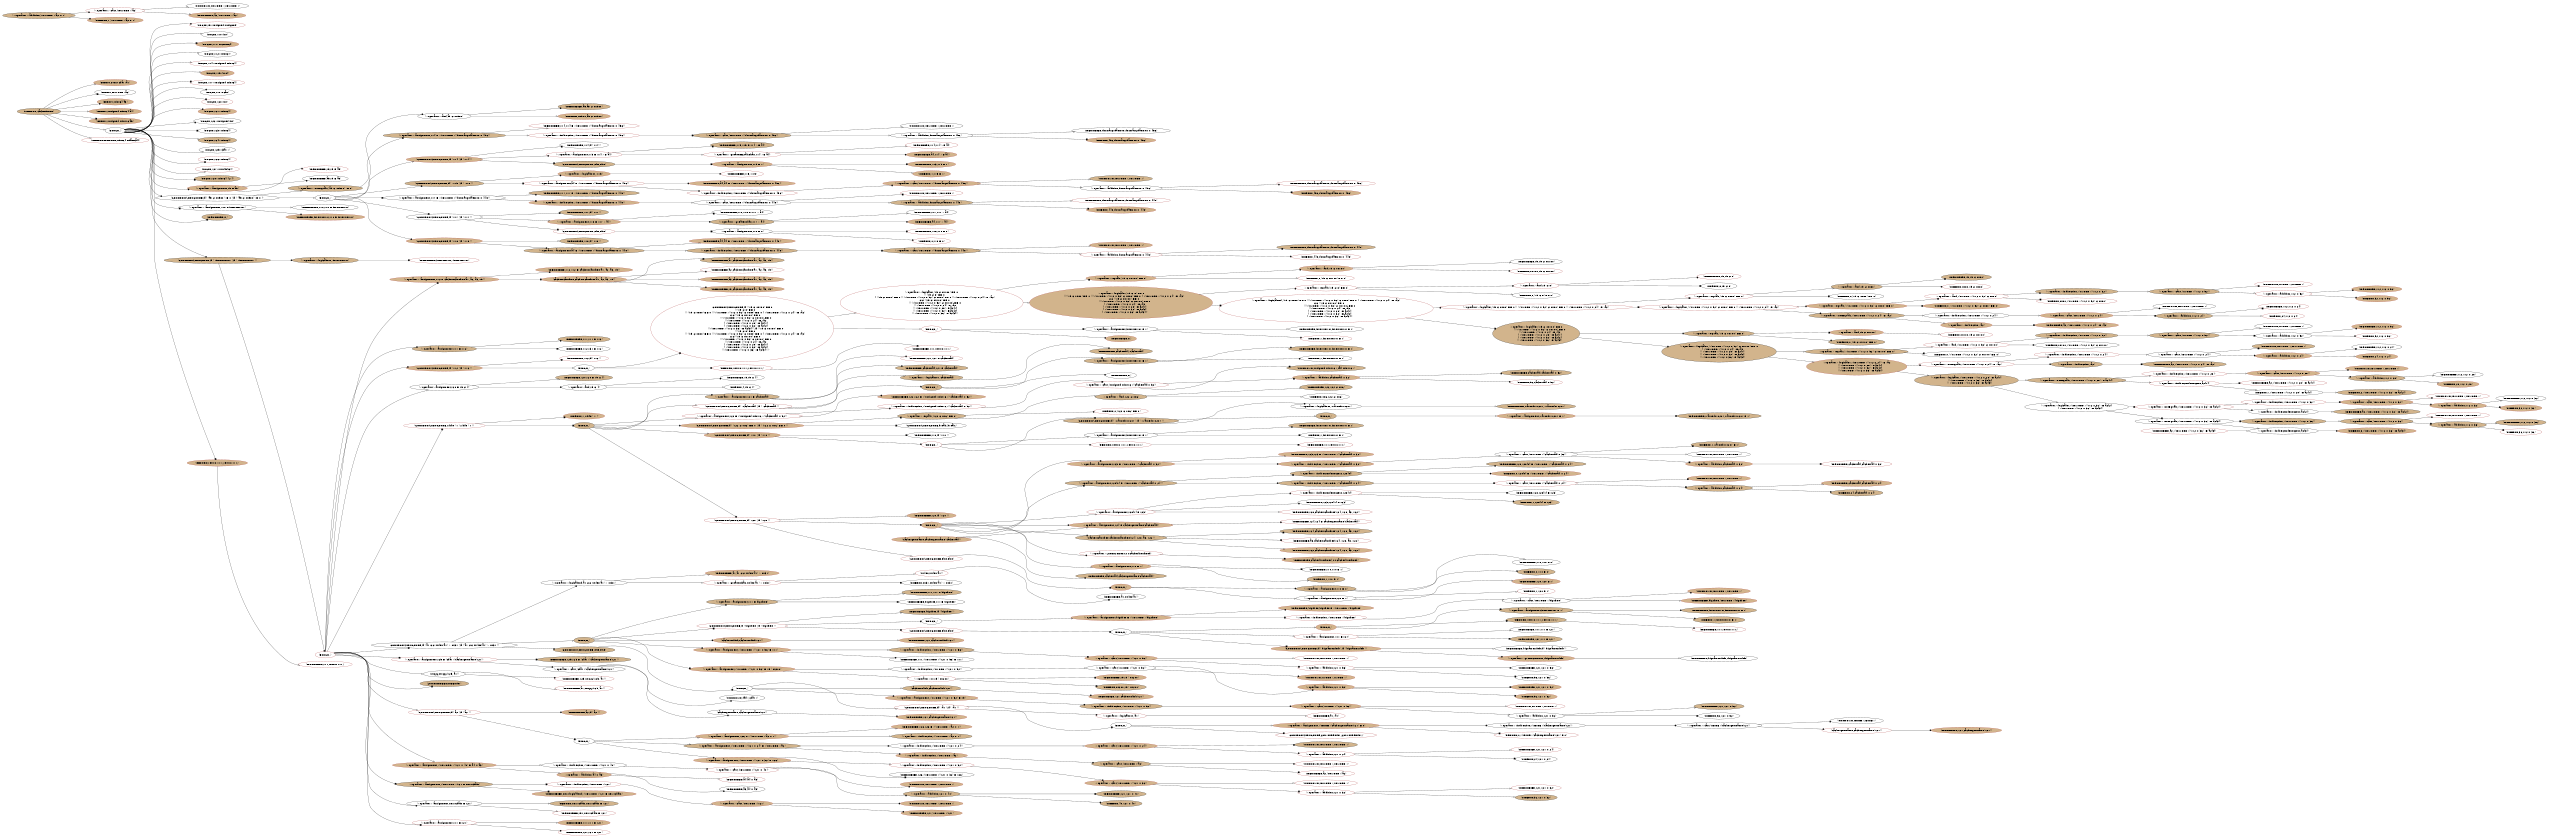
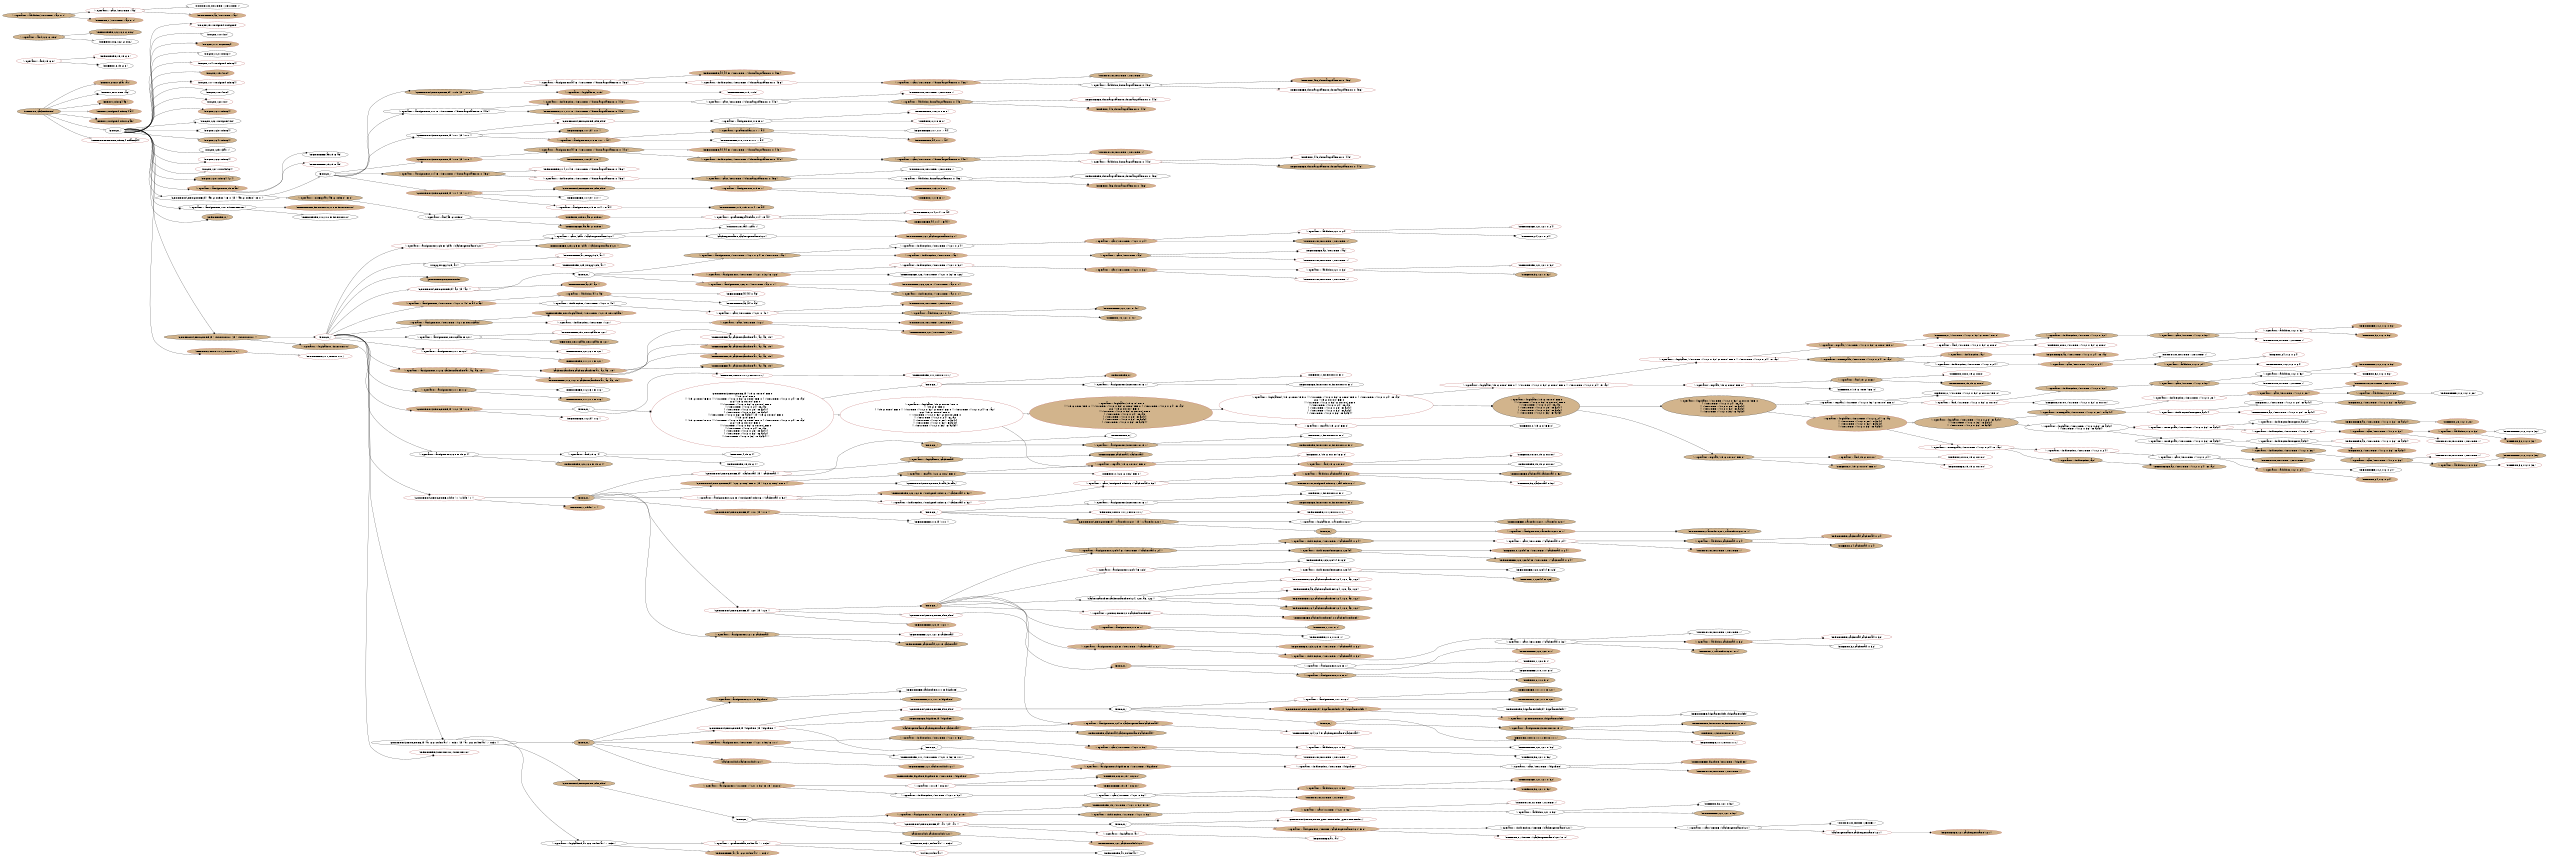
node "(LOCAL,v18: scan)": label "(LOCAL,v18: scan)" -> "(LOCAL,v18: bool)"
edge "(<operator>.assignment,v15 = v14 >= a4)" -> "(<operator>.greaterEqualsThan,v14 >= a4)": now "(LITERAL,0x980,a5 & 0x980)" -> "(<operator>.greaterEqualsThan,v14 >= a4)"
edge "(<operator>.equals,(v9 & 8) == 0)" -> "(<operator>.and,v9 & 8)": removed
node "(<operator>.equals,(*(_WORD *)(v12 + 52) & 0x100) == 0)": fillcolor tan -> white
edge "(<operator>.addition,v12 + 28)" -> "(LITERAL,28,v12 + 28)": now "(IDENTIFIER,a2,*(_DWORD *)(v12 + 32) != a2[2])" -> "(LITERAL,28,v12 + 28)"
edge "(<operator>.equals,(v22 & 0xC) == 0)" -> "(<operator>.and,v22 & 0xC)": now "(<operator>.equals,(v22 & 0xC) == 0)" -> "(<operator>.equals,(v9 & 0x180) == 0)"
edge "(IDENTIFIER,a2,*(_DWORD *)(v12 + 36) != a2[3])" -> "(<operator>.indirectIndexAccess,a2[3])": reversed
edge "(<operator>.indirection,*(_QWORD *)(cache_tail + 32))" -> "(<operator>.cast,(_QWORD *)(cache_tail + 32))": arrowhead onormal -> box
node "(IDENTIFIER,v9,v9 & 0x100)": added
edge "(<operator>.assignment,v28[1] = v23)" -> "(IDENTIFIER,v28,cache_scan_free(v24, v28, a3, v22))": now "(cache_scan_free,cache_scan_free(v24, v28, a3, v22))" -> "(IDENTIFIER,v28,cache_scan_free(v24, v28, a3, v22))"
node "(cache_scan_free,cache_scan_free(v24, v28, a3, v22))": fillcolor tan -> white
node "(IDENTIFIER,big_free,v11 = big_free)": label "(IDENTIFIER,big_free,v11 = big_free)" -> "(IDENTIFIER,cache_free,v11 = big_free)"
edge "(<operator>.assignment,big_free = *(_QWORD *)big_free)" -> "(IDENTIFIER,big_free,big_free = *(_QWORD *)big_free)": reversed
node "(IDENTIFIER,v11,v11 = v27)": fillcolor white -> tan
node "(LITERAL,32,cache_tail + 32)": added
node "(RETURN,0,*(_BYTE *)cache_get_name(v21) = 0)": label "(RETURN,0,*(_BYTE *)cache_get_name(v21) = 0)" -> "(LITERAL,0,*(_BYTE *)cache_get_name(v21) = 0)"
node "(IDENTIFIER,v9,*(_WORD *)(v21 + 52) = v9)": added
